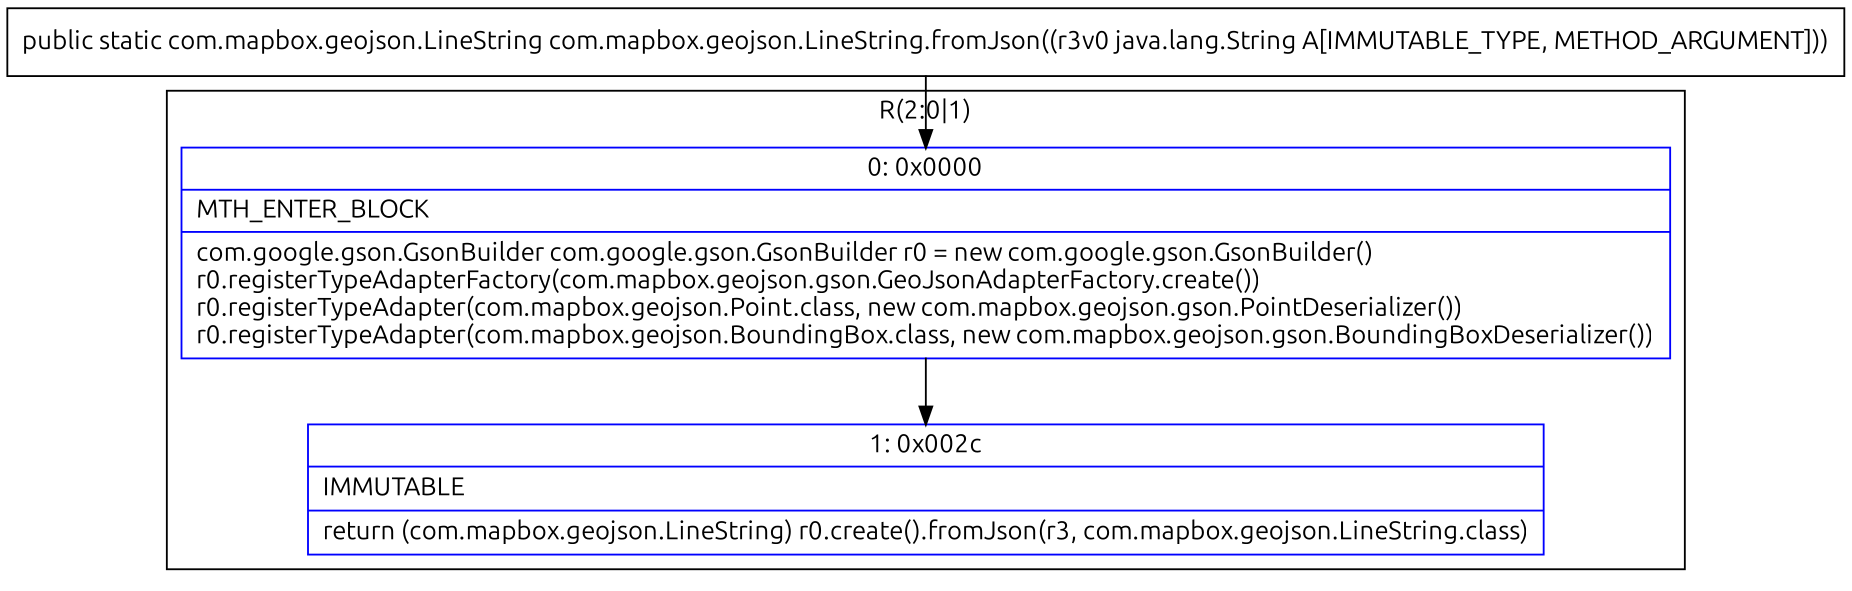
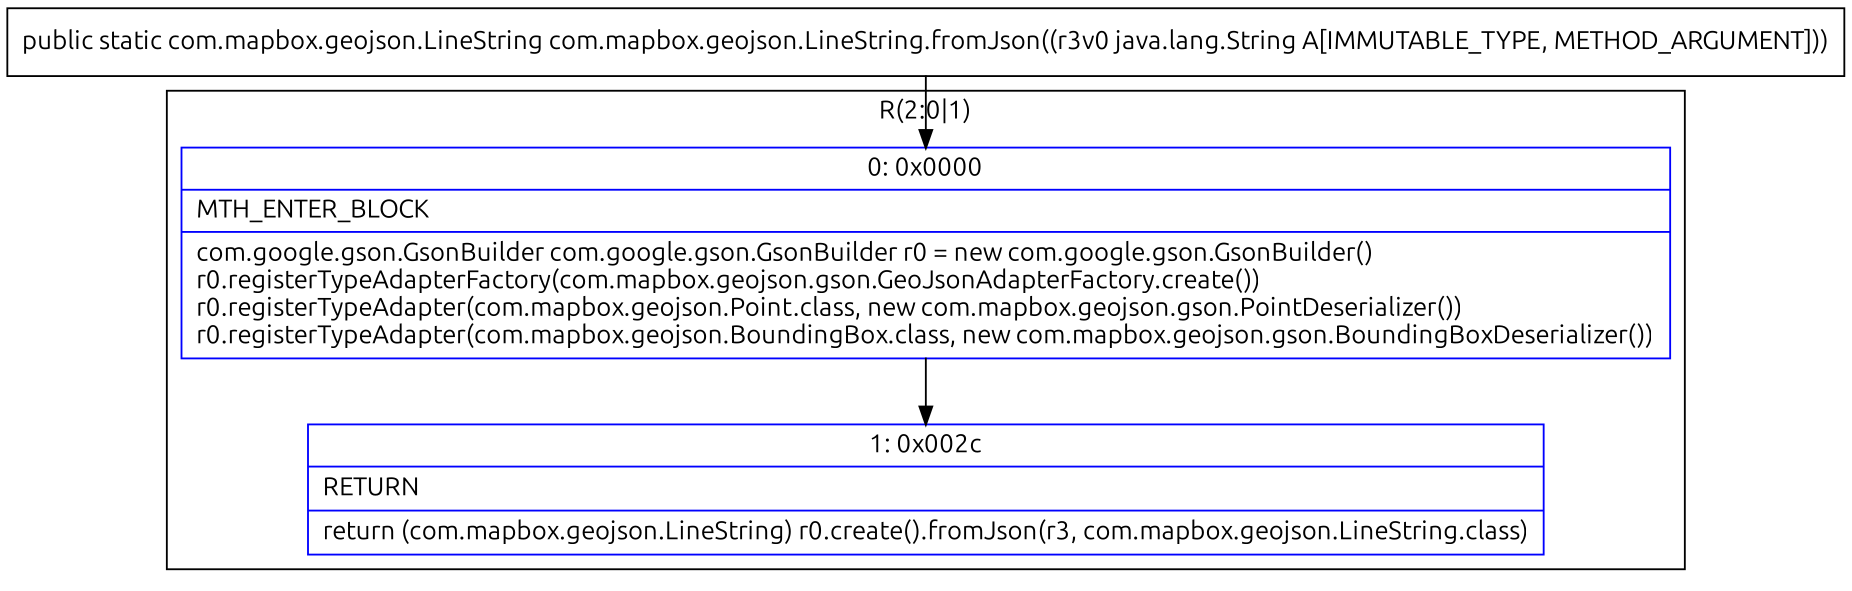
node "1: 0x002c": text "IMMUTABLE" -> "RETURN"
